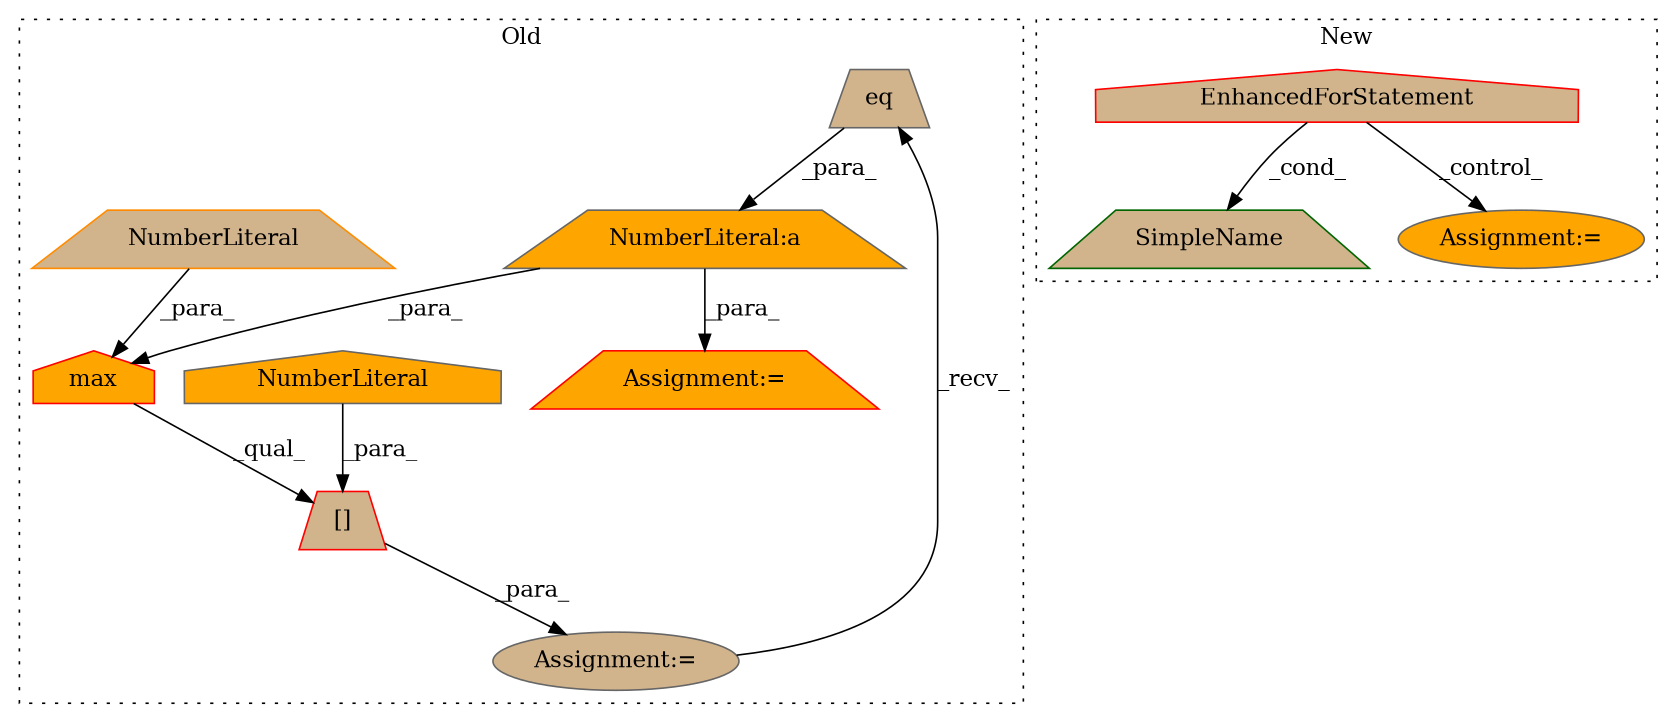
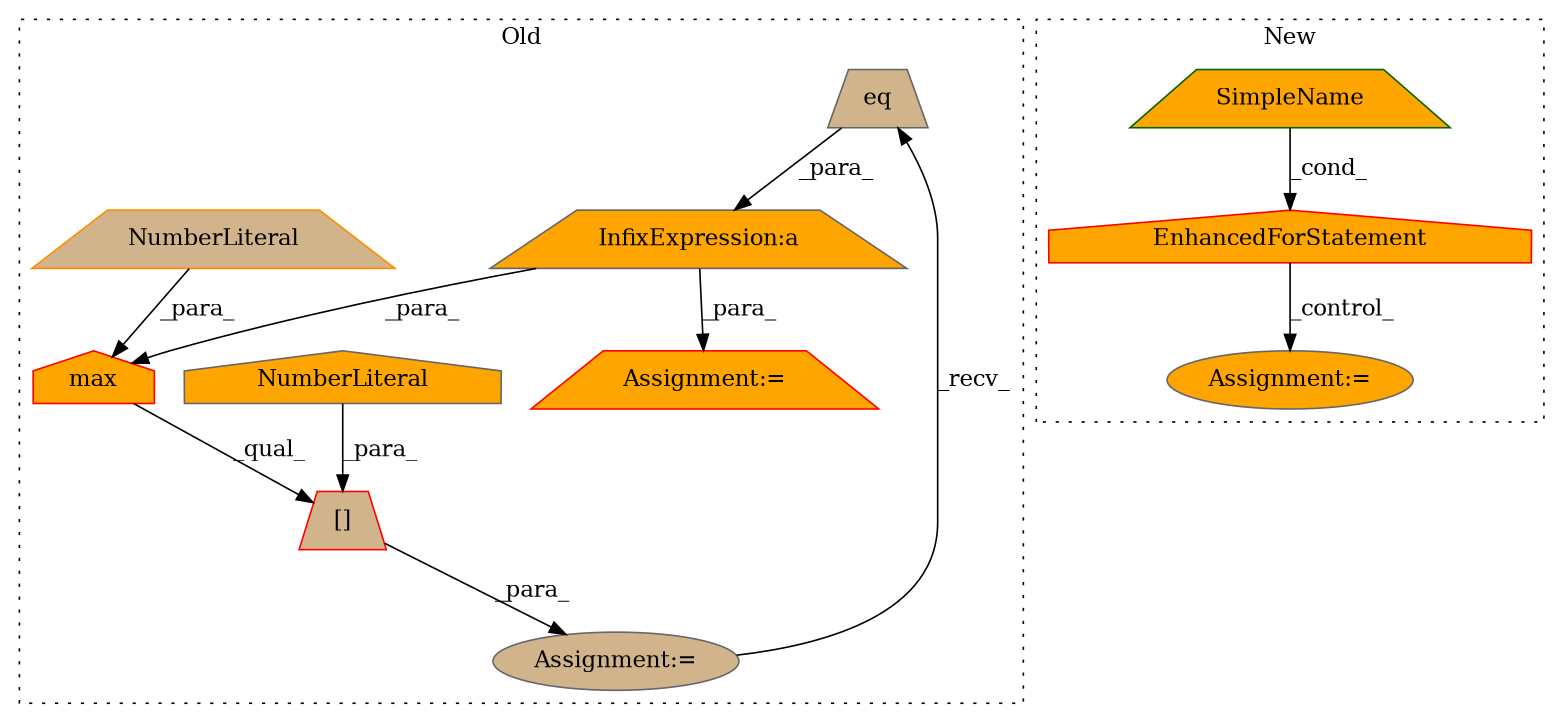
node "EnhancedForStatement": fillcolor tan -> orange
edge "EnhancedForStatement" -> "SimpleName": reversed
node "NumberLiteral:a": label "NumberLiteral:a" -> "InfixExpression:a"
node "SimpleName": fillcolor tan -> orange
